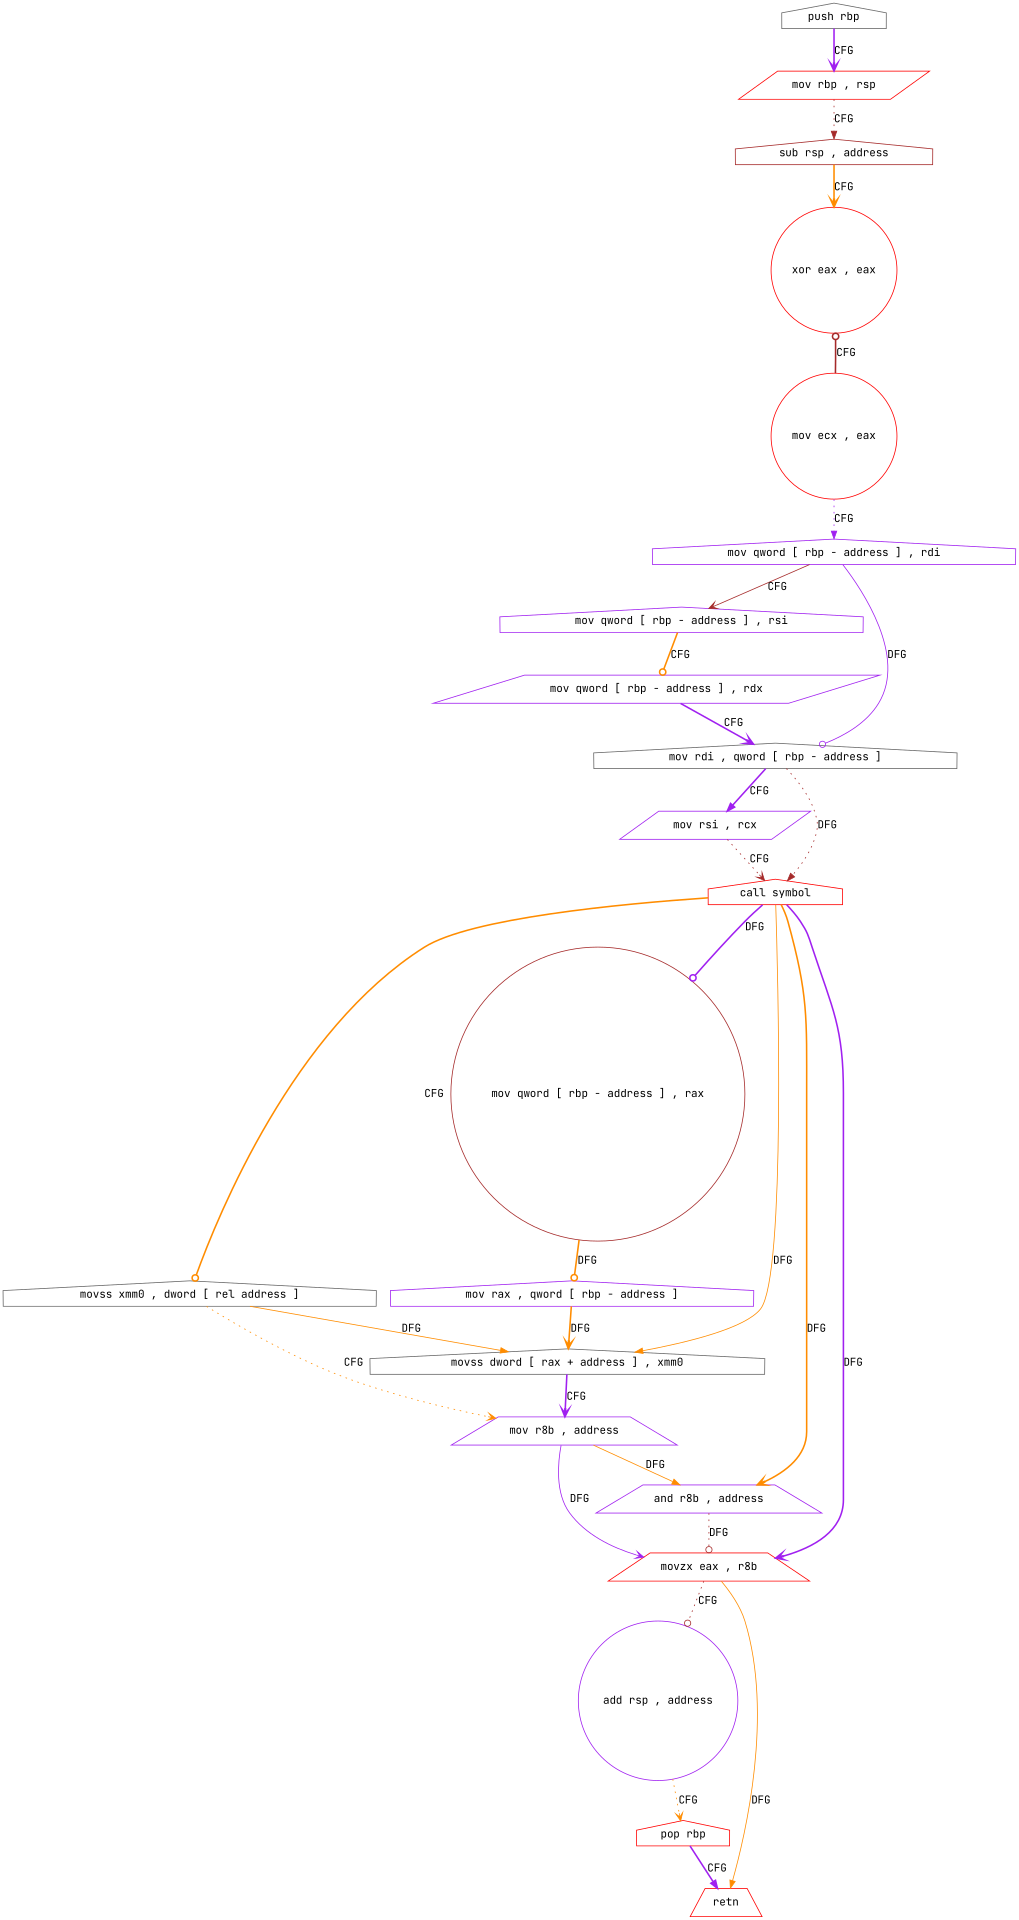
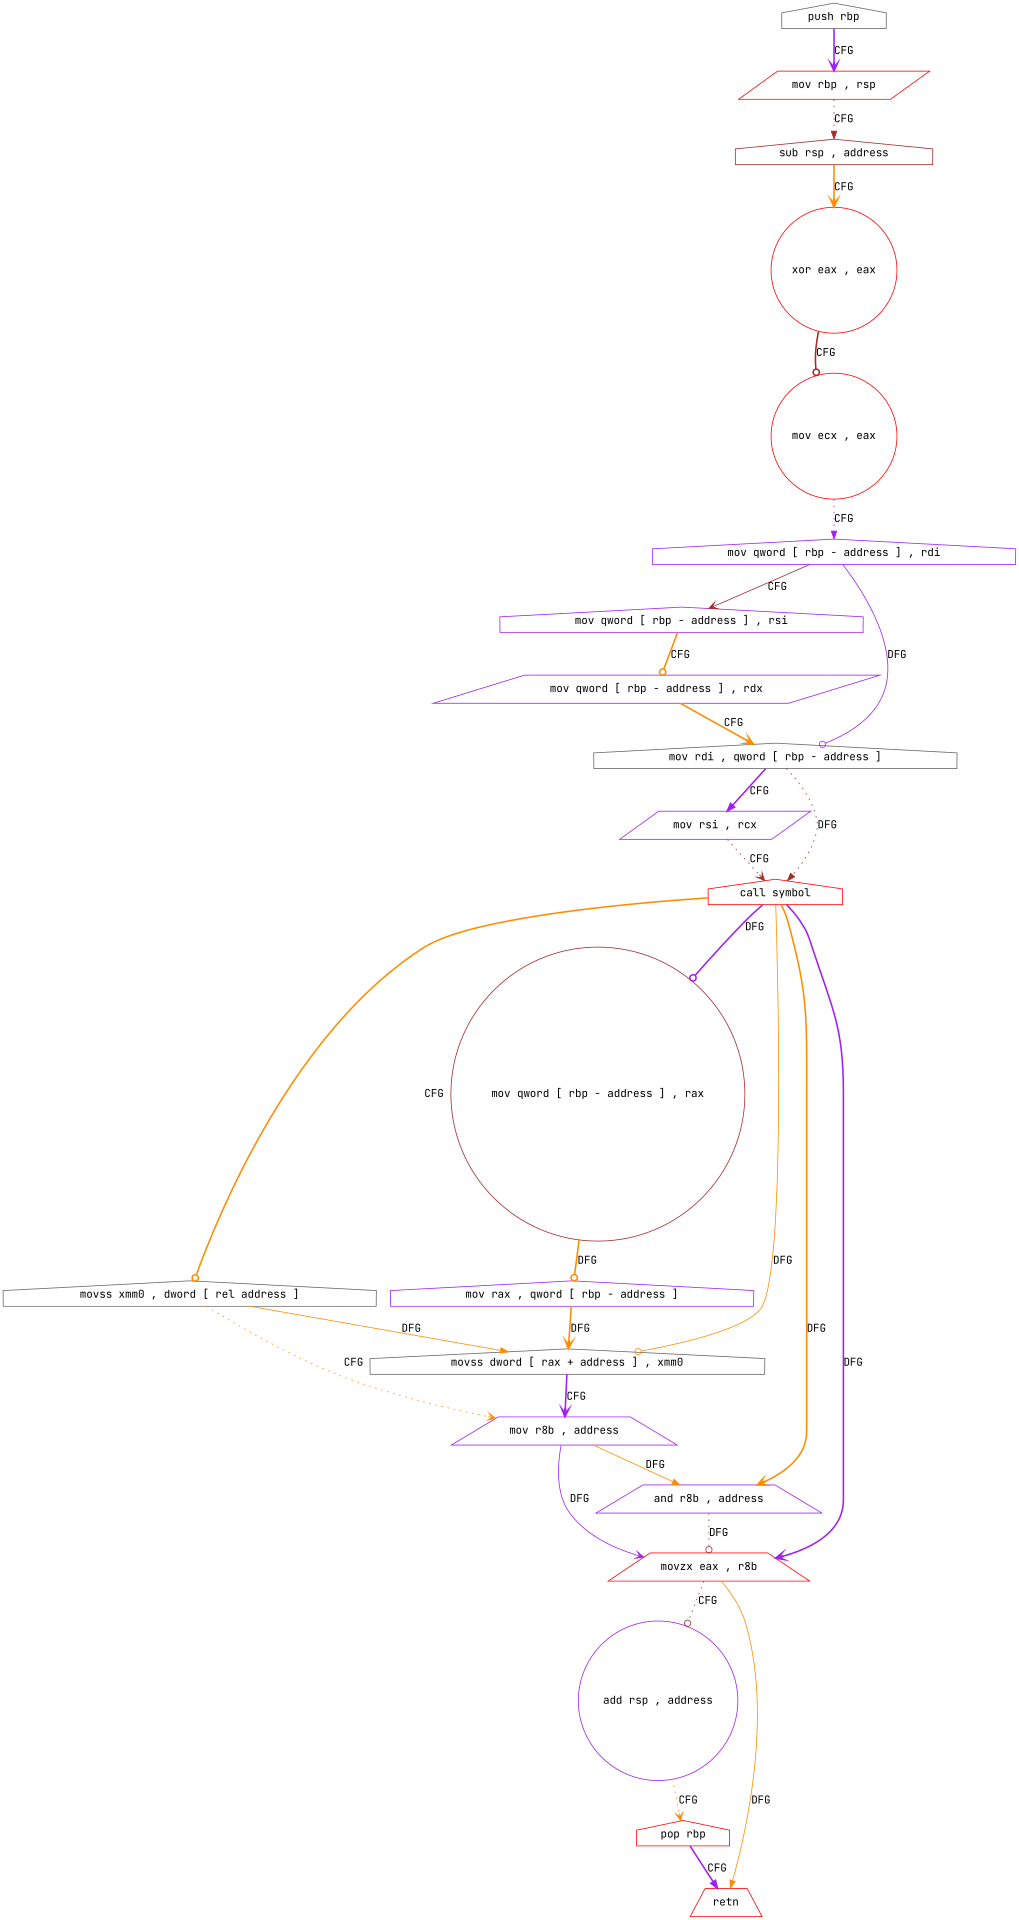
edge "mov ecx , eax" -> "xor eax , eax": reversed
edge "mov qword [ rbp - address ] , rdx" -> "mov rdi , qword [ rbp - address ]": color purple -> darkorange
edge "call symbol" -> "movss dword [ rax + address ] , xmm0": arrowhead normal -> odot
